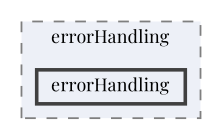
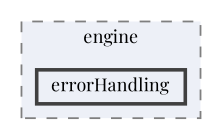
cluster "errorHandling": label "errorHandling" -> "engine"
